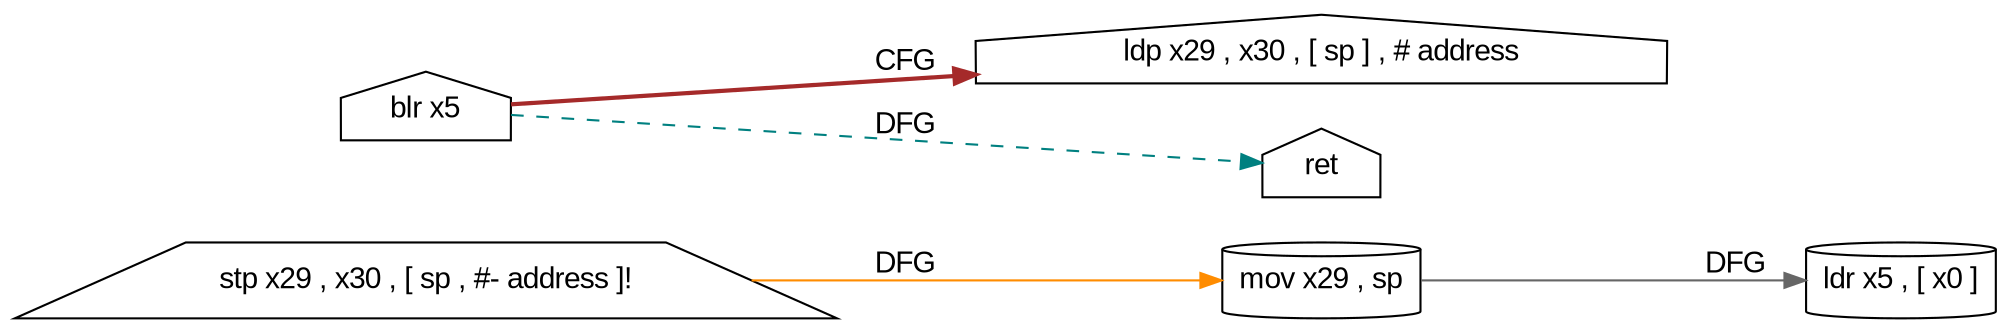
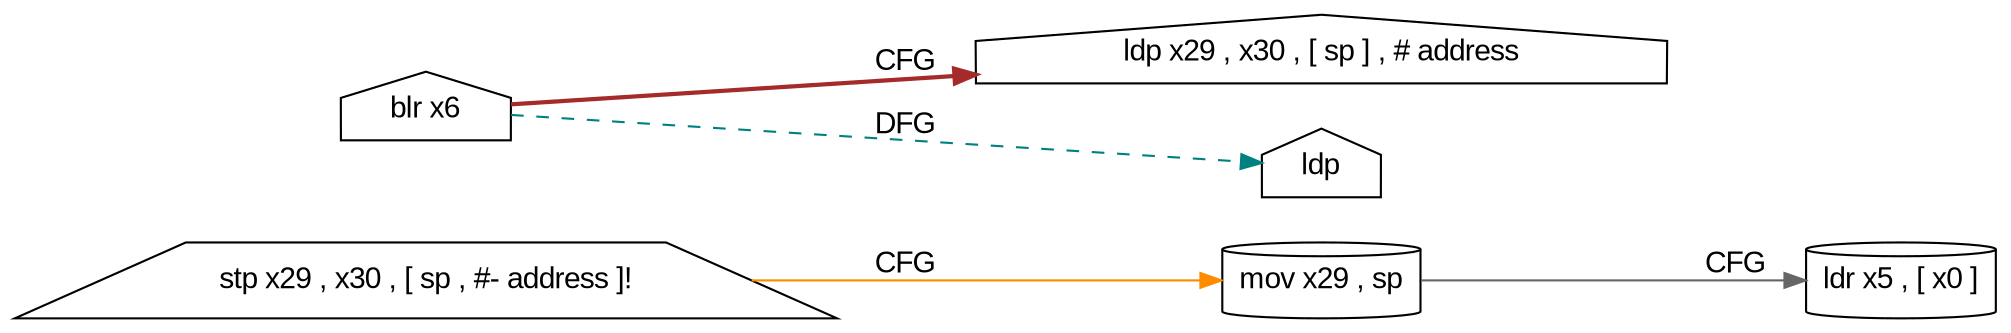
node "blr x5": label "blr x5" -> "blr x6"
node "ret": label "ret" -> "ldp"
edge "stp x29 , x30 , [ sp , #- address ]!" -> "mov x29 , sp": label "DFG" -> "CFG"
edge "mov x29 , sp" -> "ldr x5 , [ x0 ]": label "DFG" -> "CFG"
